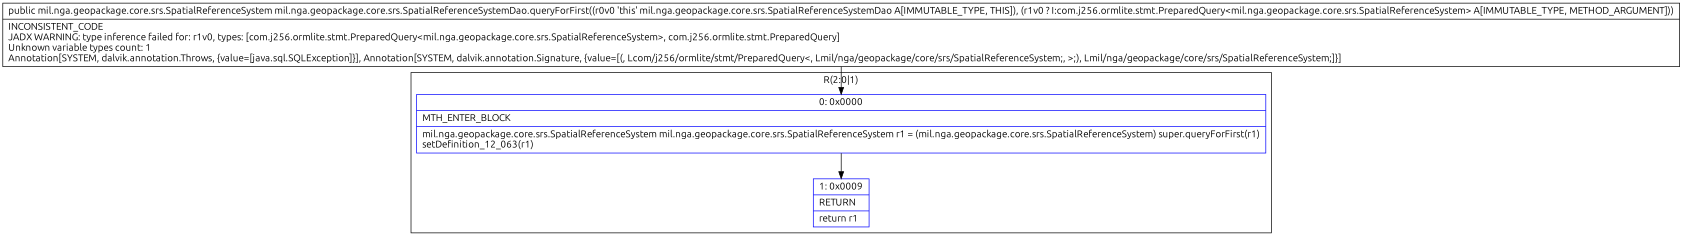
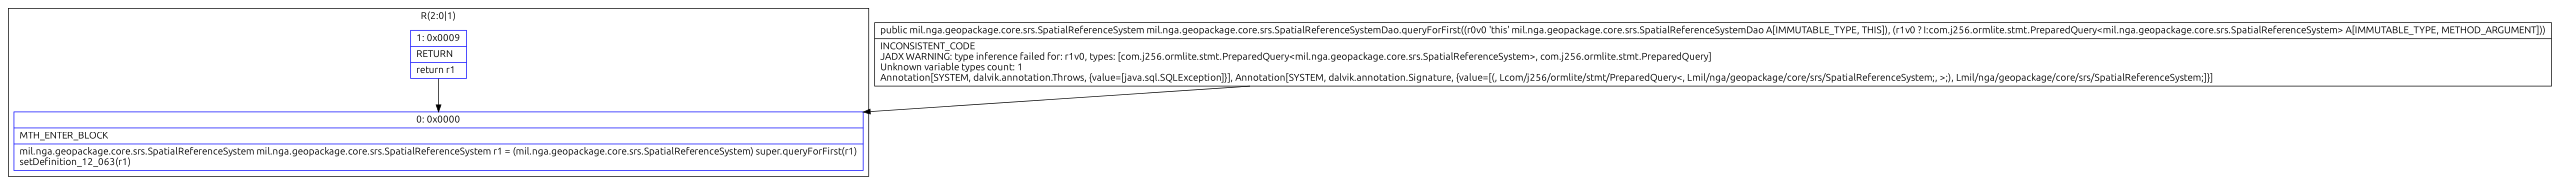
edge "0: 0x0000" -> "1: 0x0009": reversed
